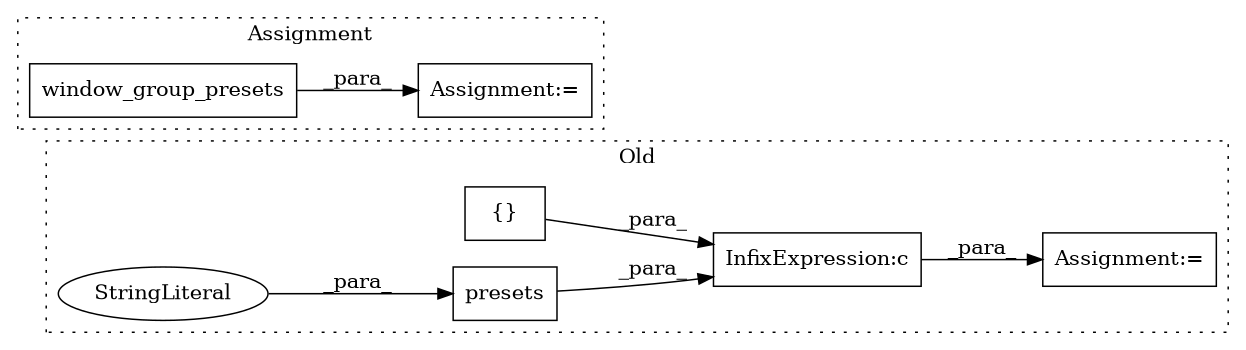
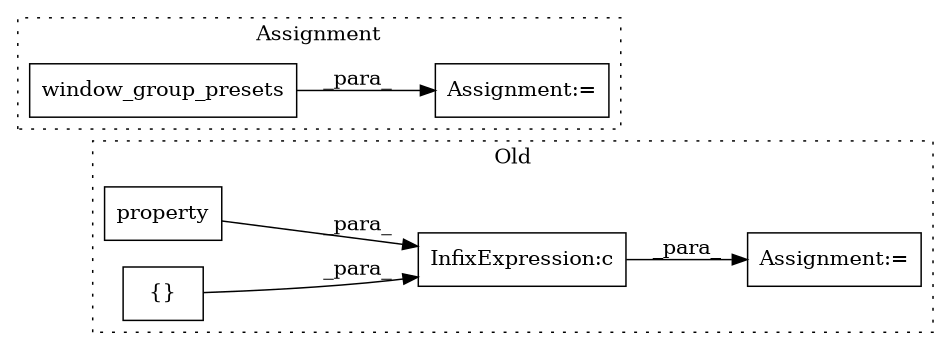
node "StringLiteral": removed
node "presets": label "presets" -> "property"
